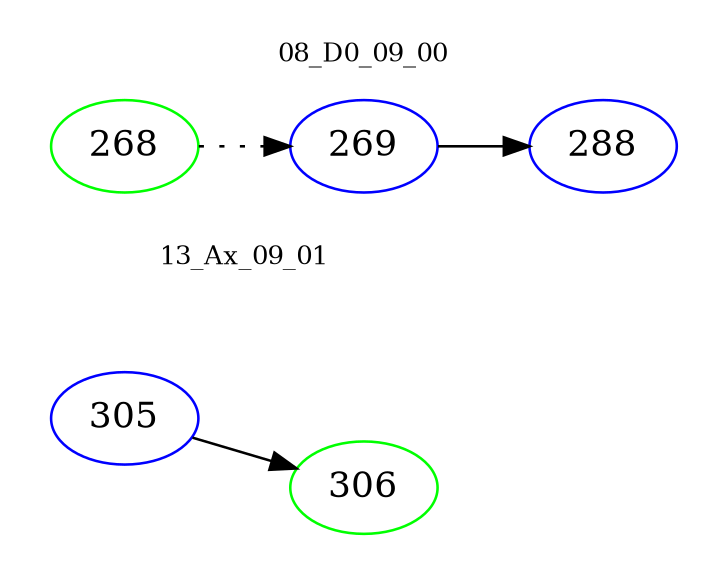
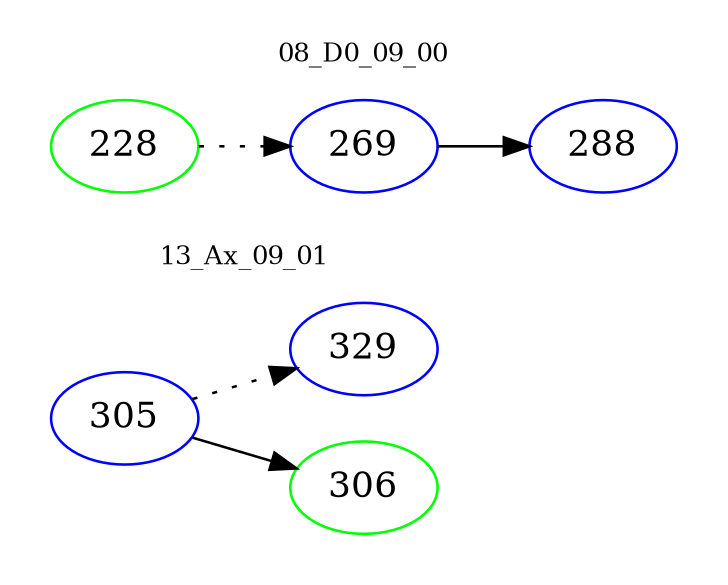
node "268": label "268" -> "228"
node "329": added
